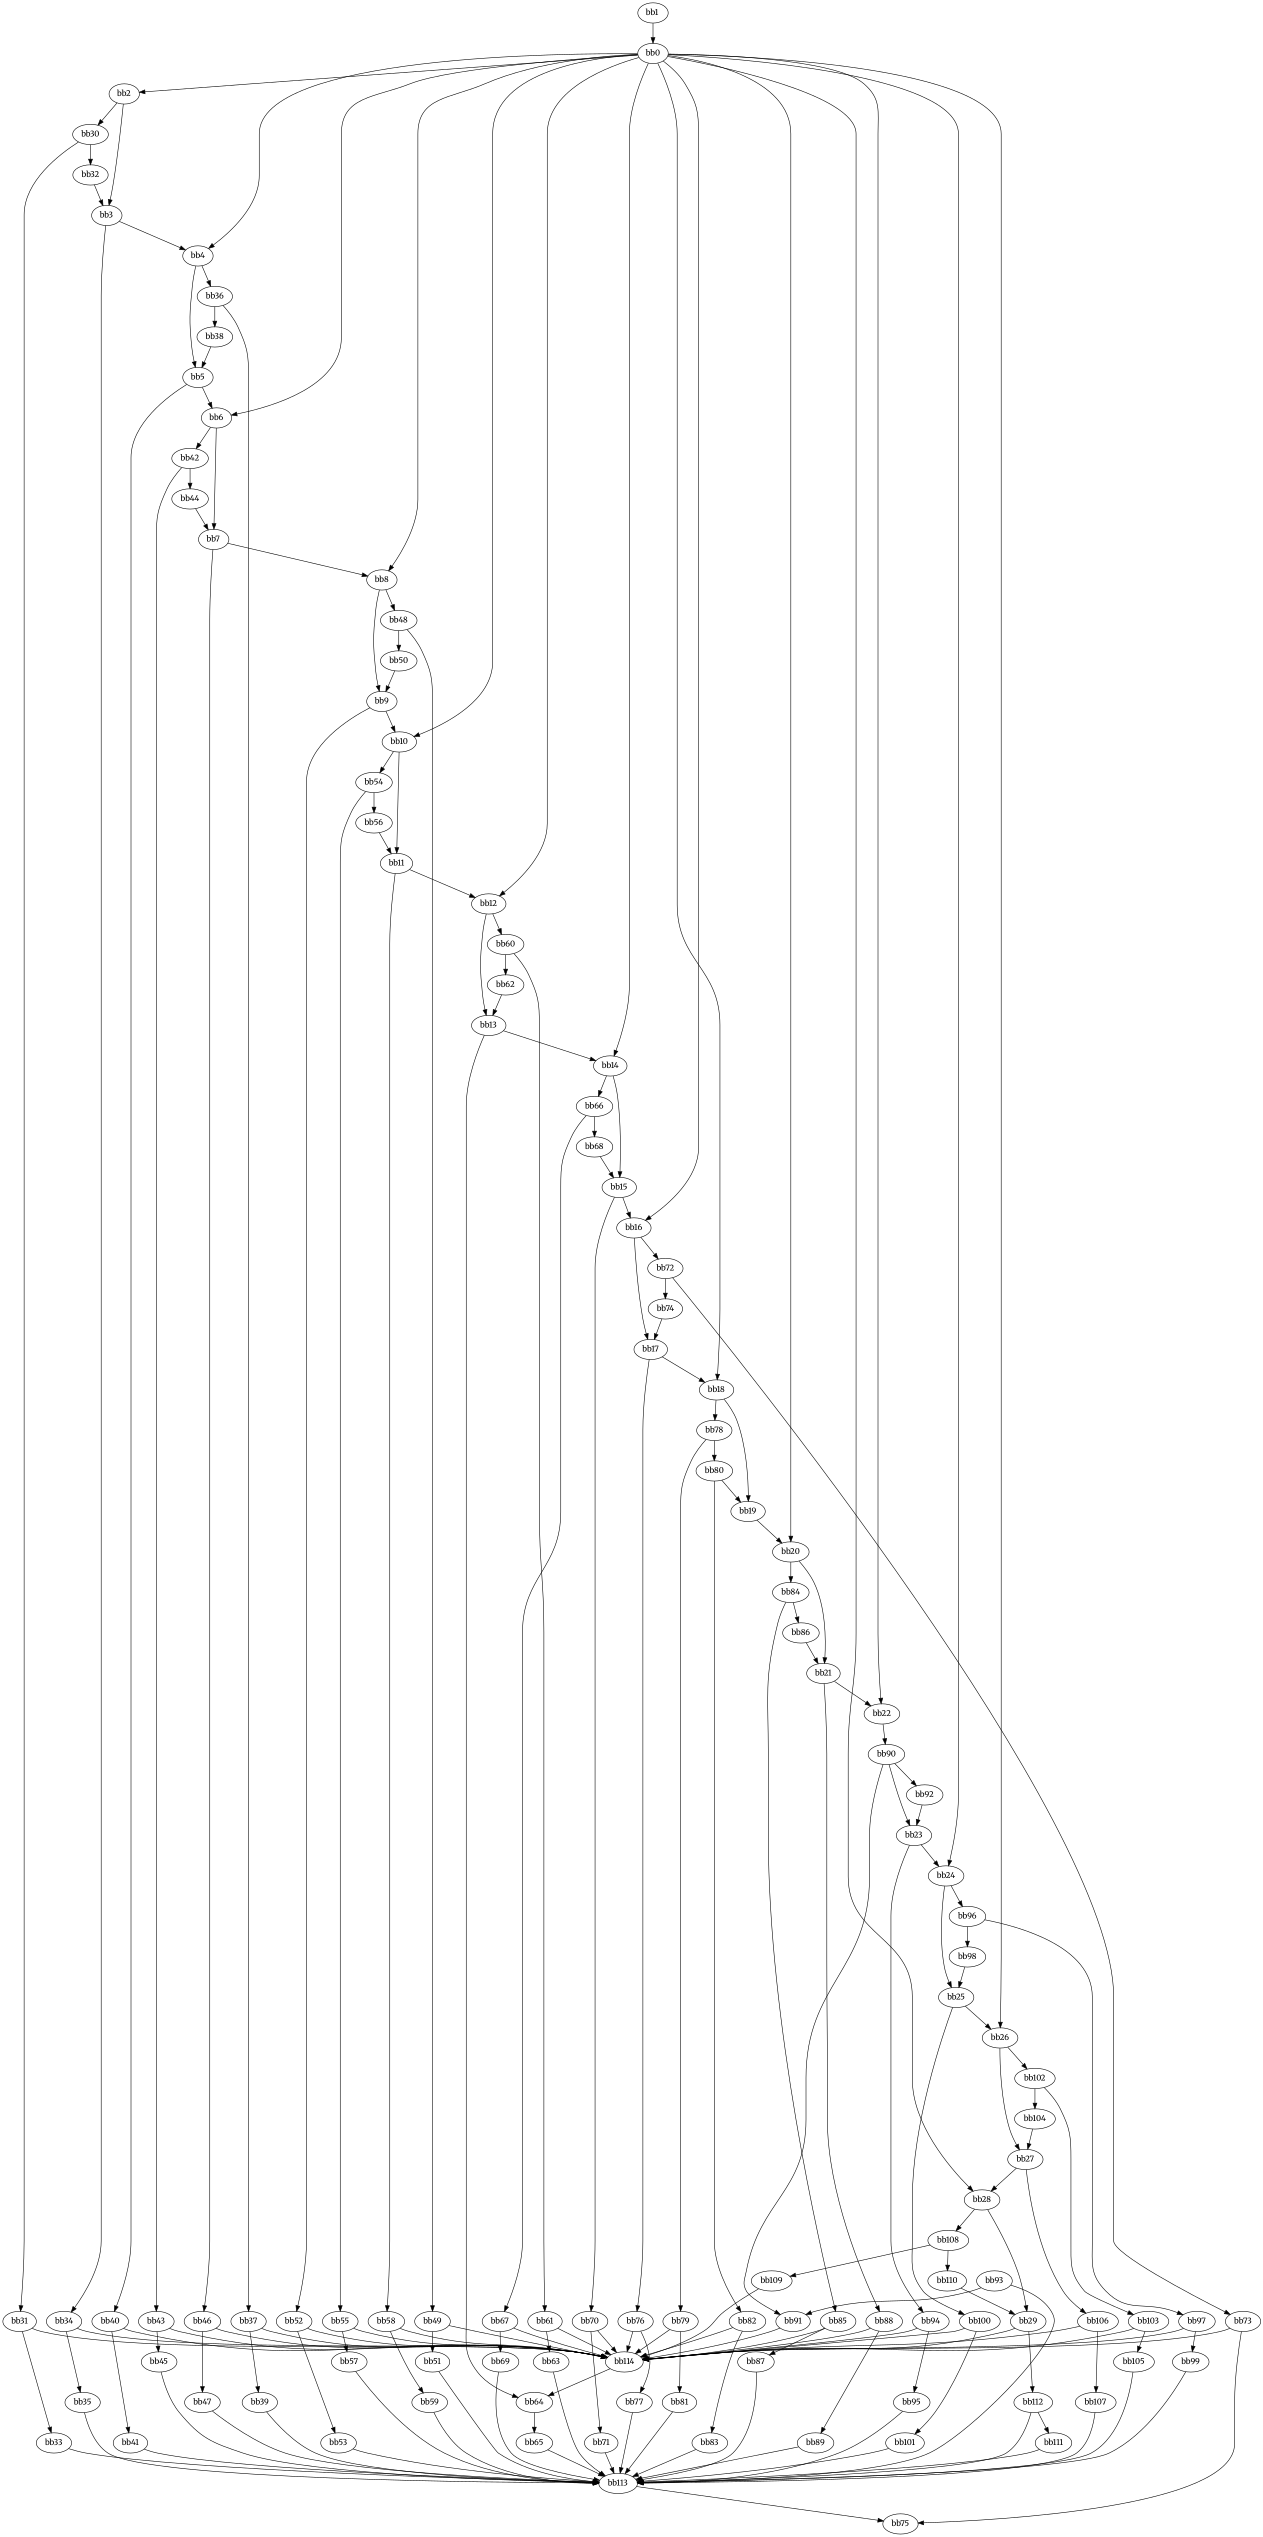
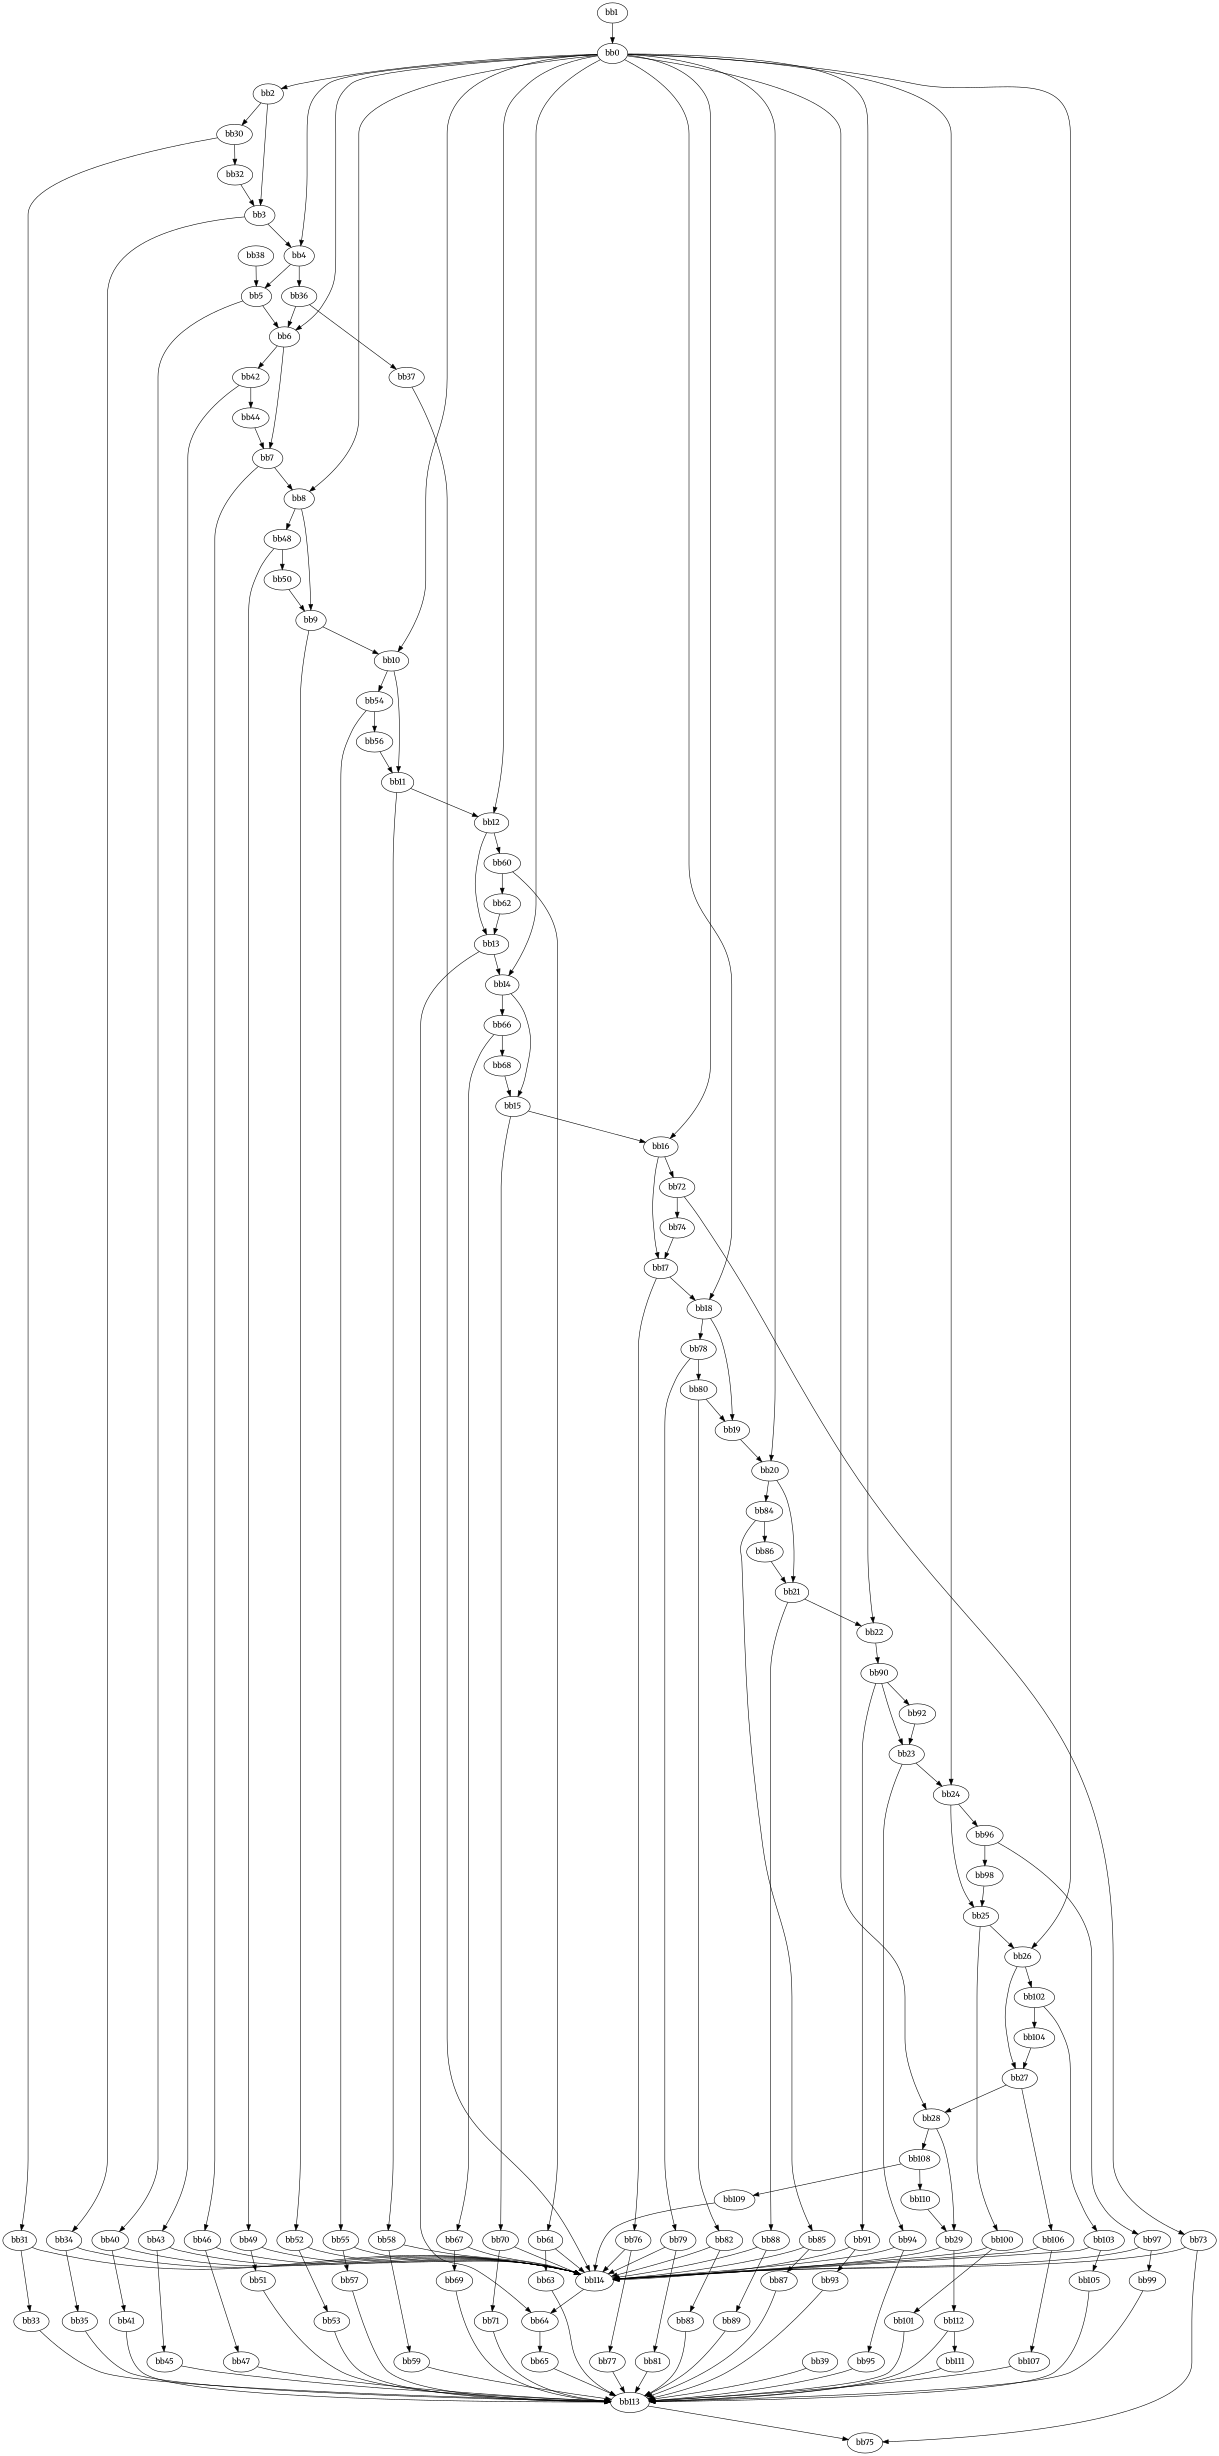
edge "bb36" -> "bb38": now "bb36" -> "bb6"
edge "bb93" -> "bb91": reversed
edge "bb37" -> "bb39": removed
